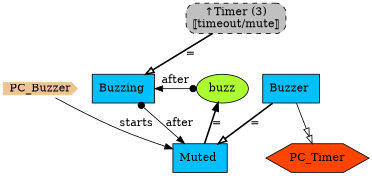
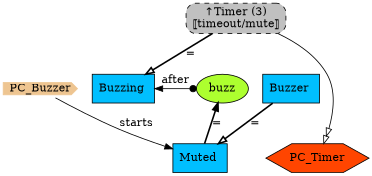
edge "Buzzer" -> "PC_Timer": now "↑Timer (3) ⟦timeout/mute⟧" -> "PC_Timer"
edge "Buzzing" -- "Muted": removed, label "after"
